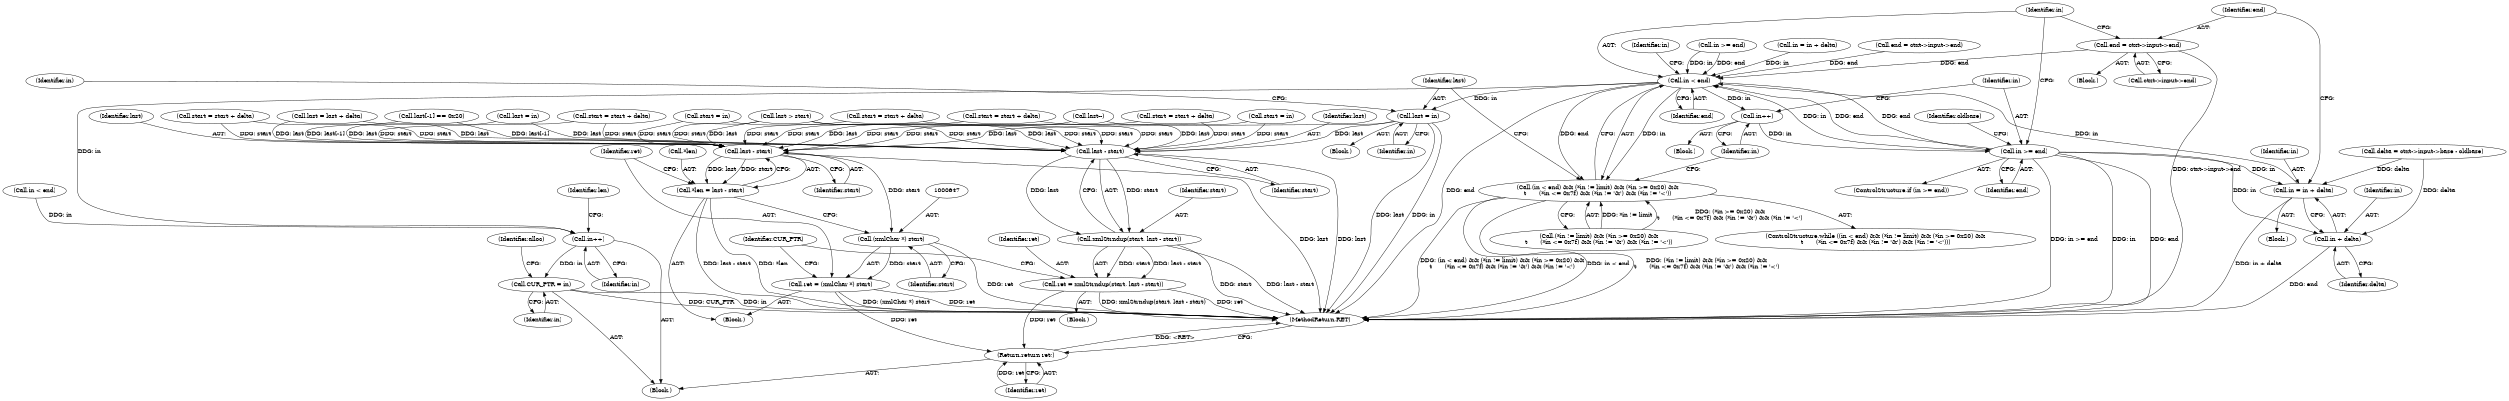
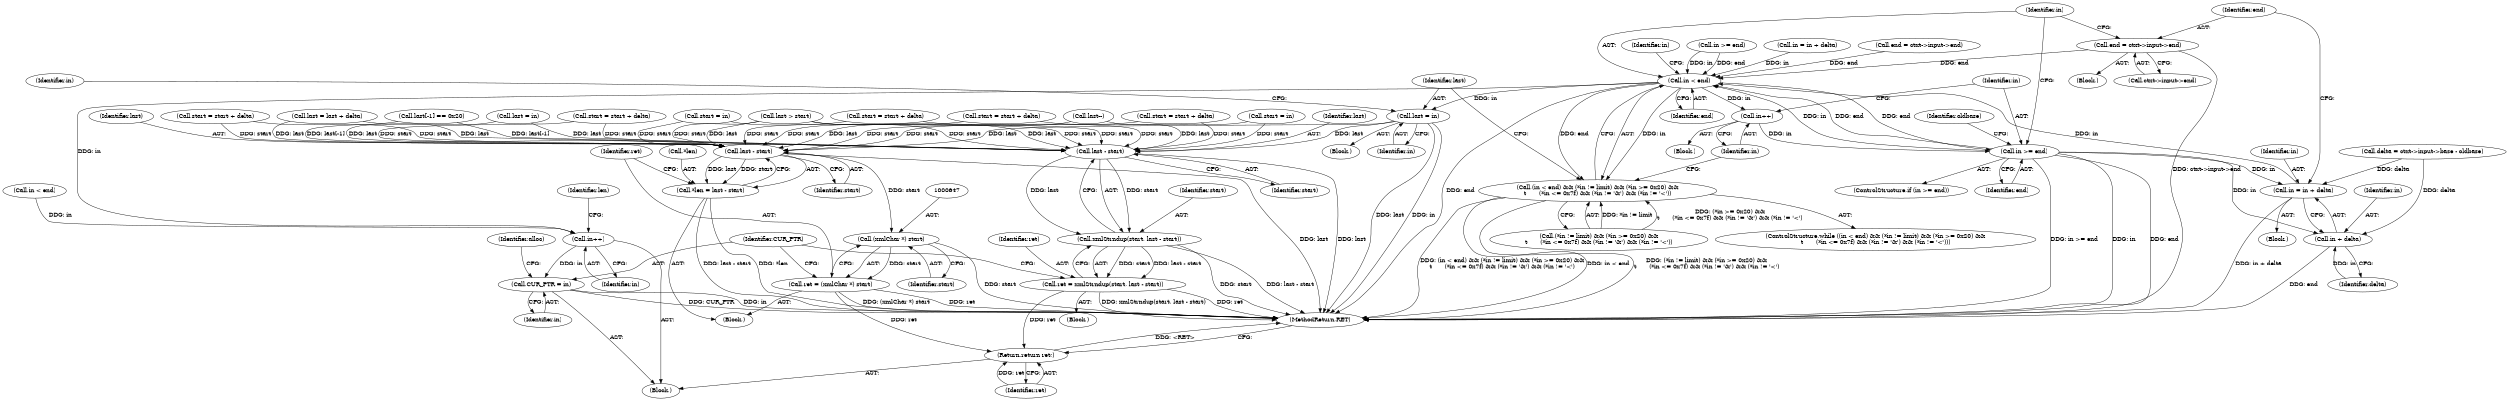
edge "(Call,*len = last - start)" -> "(Call,(xmlChar *) start)": now "(Call,ret = (xmlChar *) start)" -> "(Call,(xmlChar *) start)"
edge "(Identifier,CUR_PTR)" -> "(Call,CUR_PTR = in)": added, label "AST:"
edge "(Call,ret = xmlStrndup(start, last - start))" -> "(Call,xmlStrndup(start, last - start))": added, label "CFG:"
edge "(Identifier,delta)" -> "(Call,in + delta)": label "AST: " -> "DDG: in"
edge "(Call,(xmlChar *) start)" -> "(MethodReturn,RET)": label "DDG: ret" -> "DDG: start"
